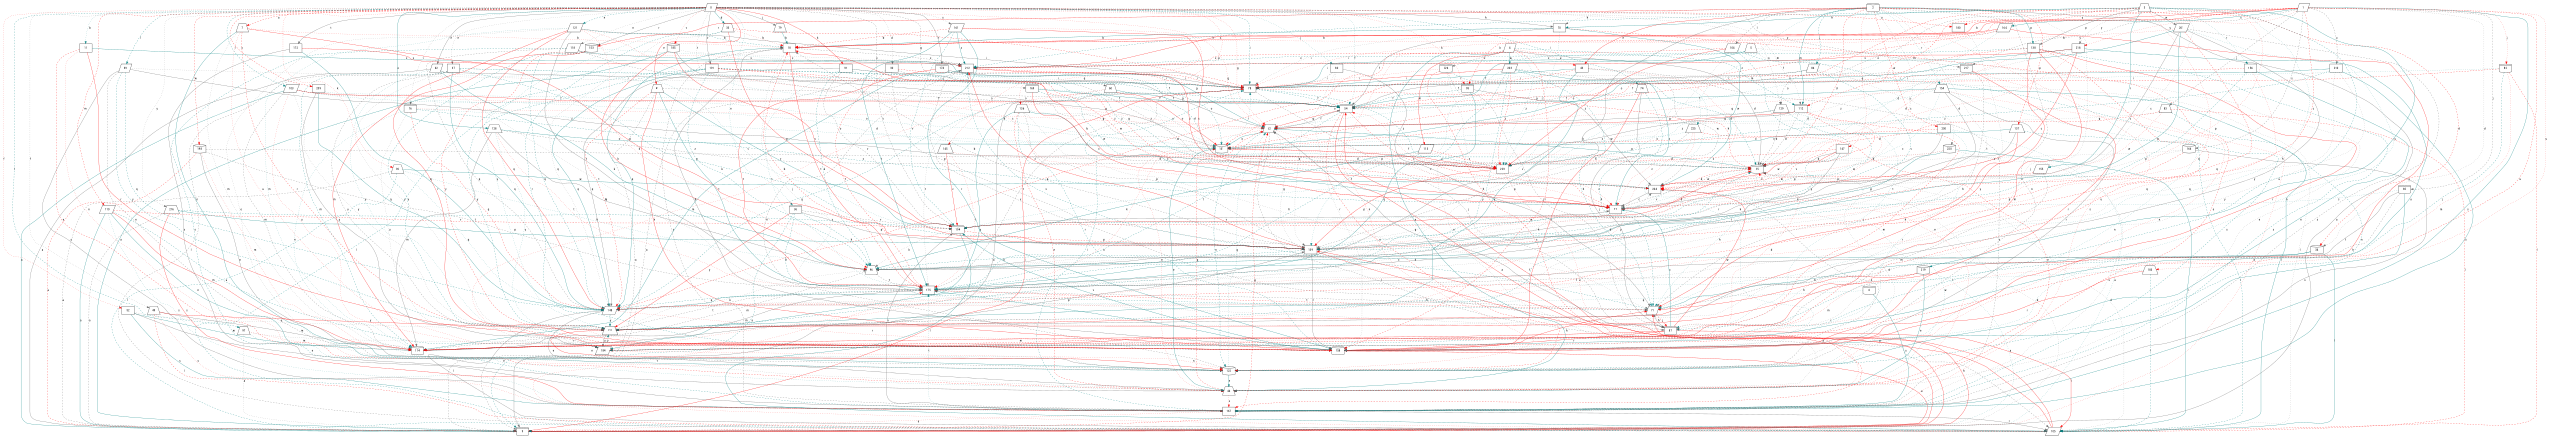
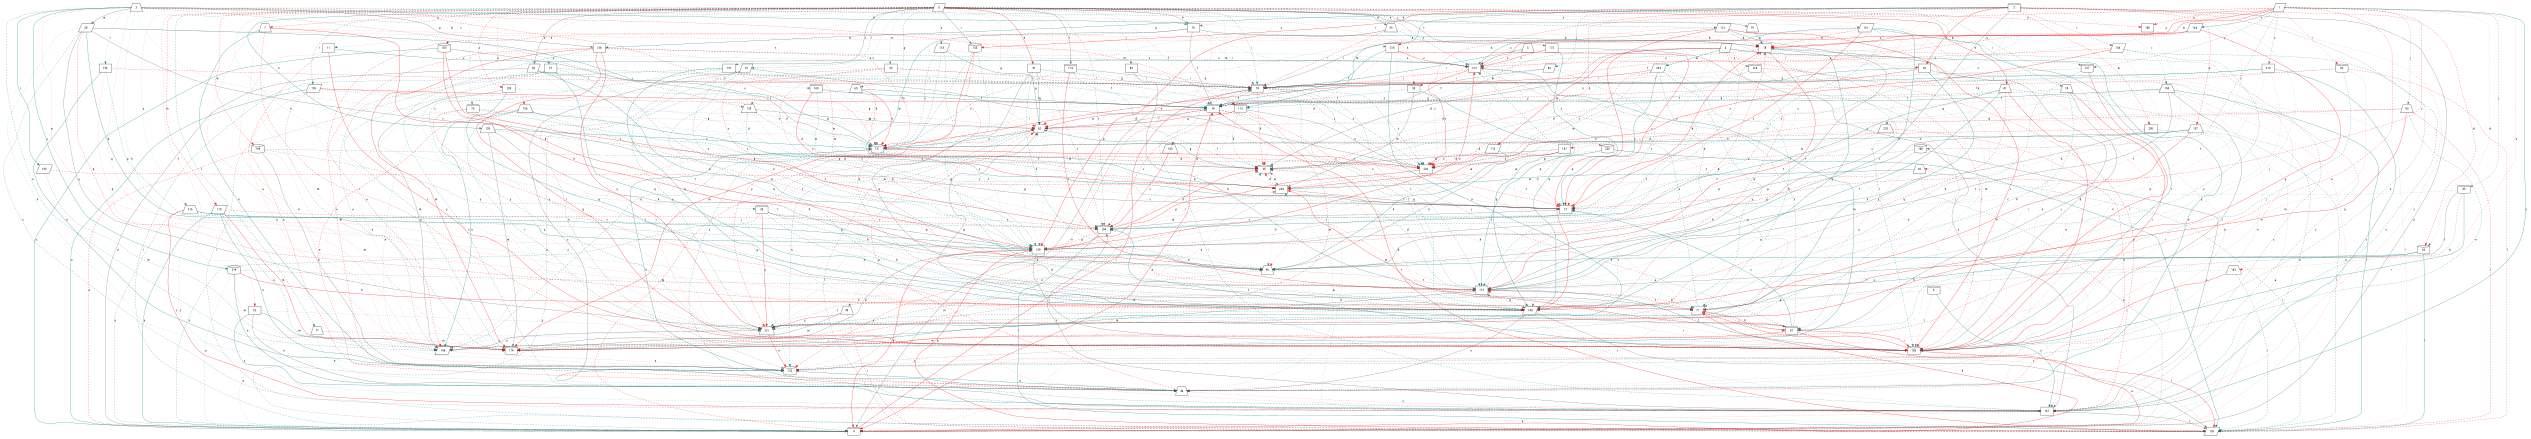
edge "43" -> "131": style dashed -> solid
edge "83" -> "148": added, label "q"
